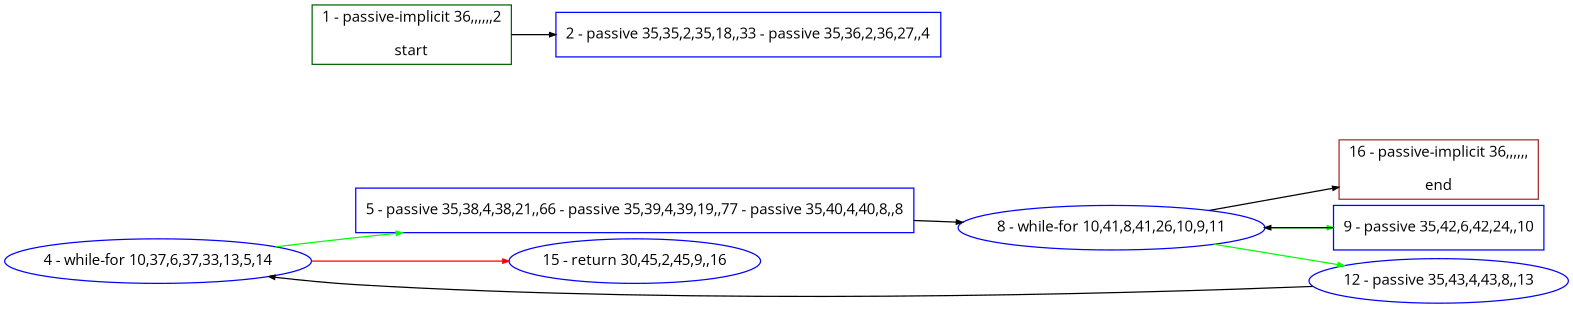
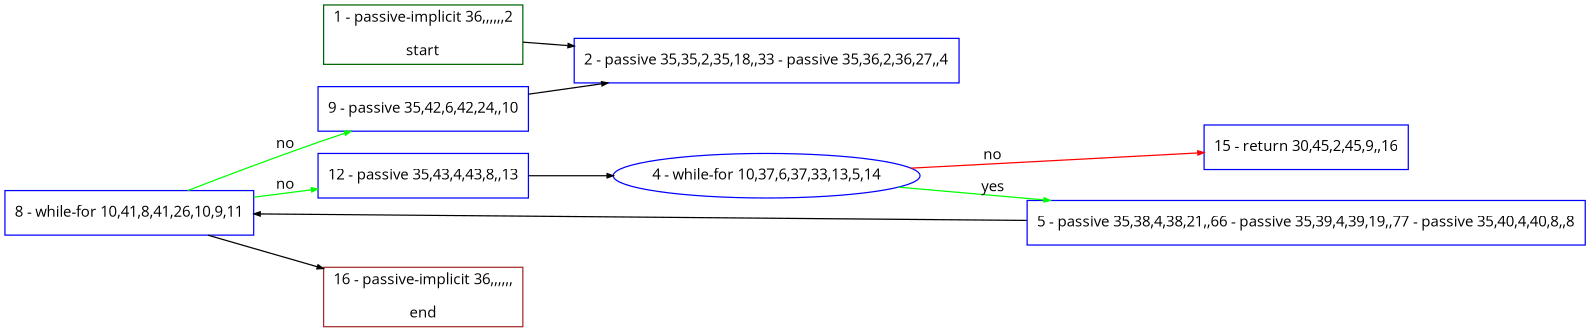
node "8 - while-for 10,41,8,41,26,10,9,11": shape ellipse -> box
edge "9 - passive 35,42,6,42,24,,10" -> "8 - while-for 10,41,8,41,26,10,9,11": now "9 - passive 35,42,6,42,24,,10" -> "2 - passive 35,35,2,35,18,,33 - passive 35,36,2,36,27,,4"
node "15 - return 30,45,2,45,9,,16": shape ellipse -> box
node "12 - passive 35,43,4,43,8,,13": shape ellipse -> box
